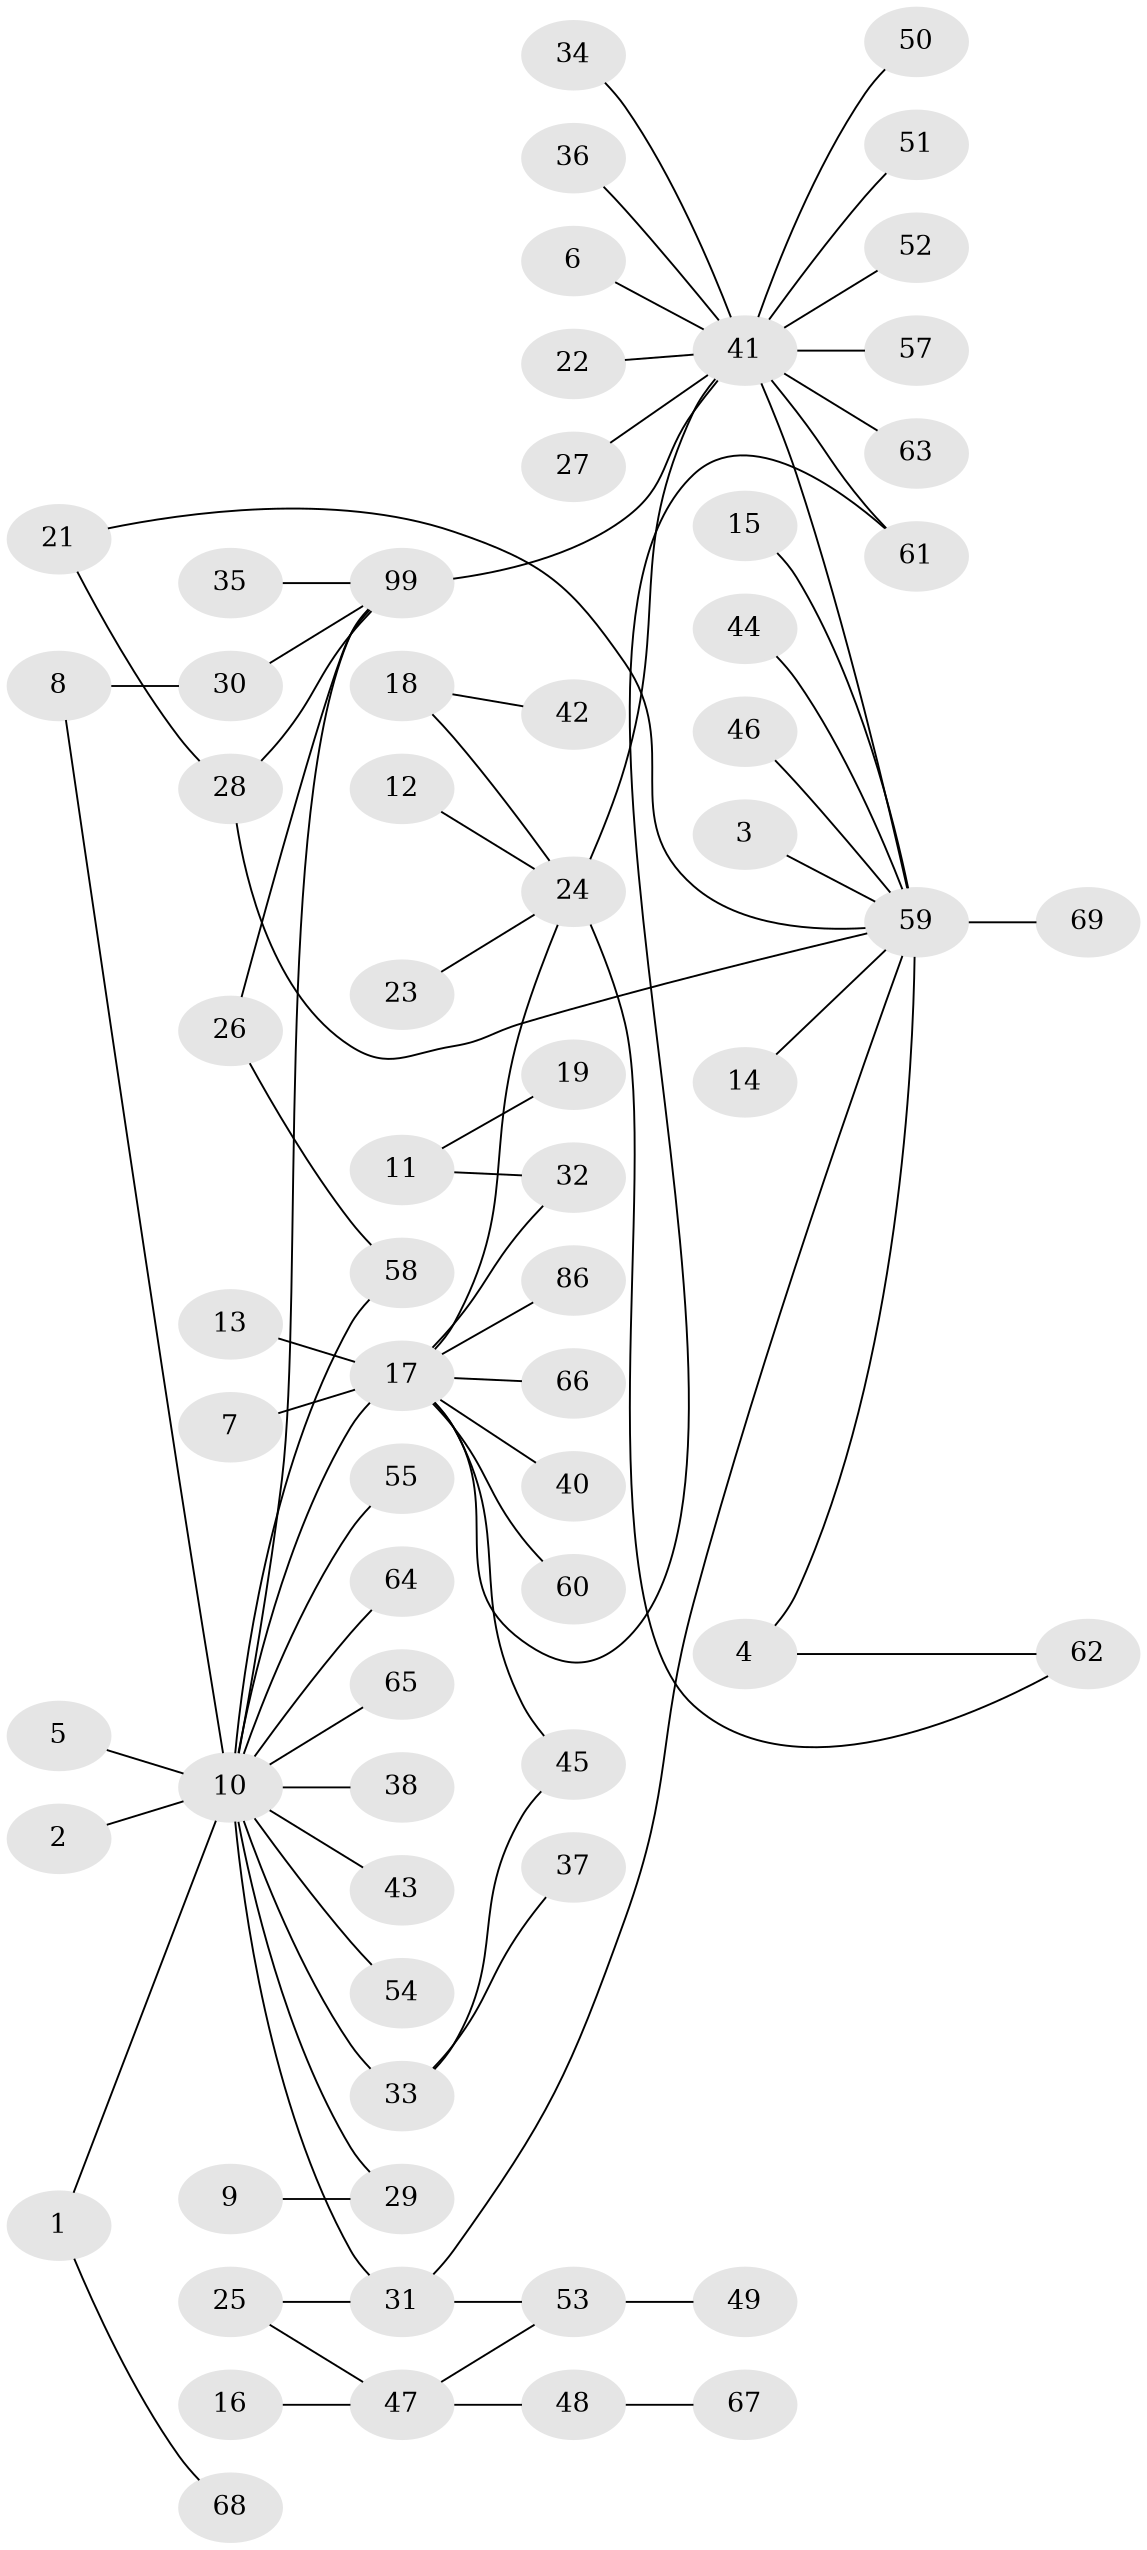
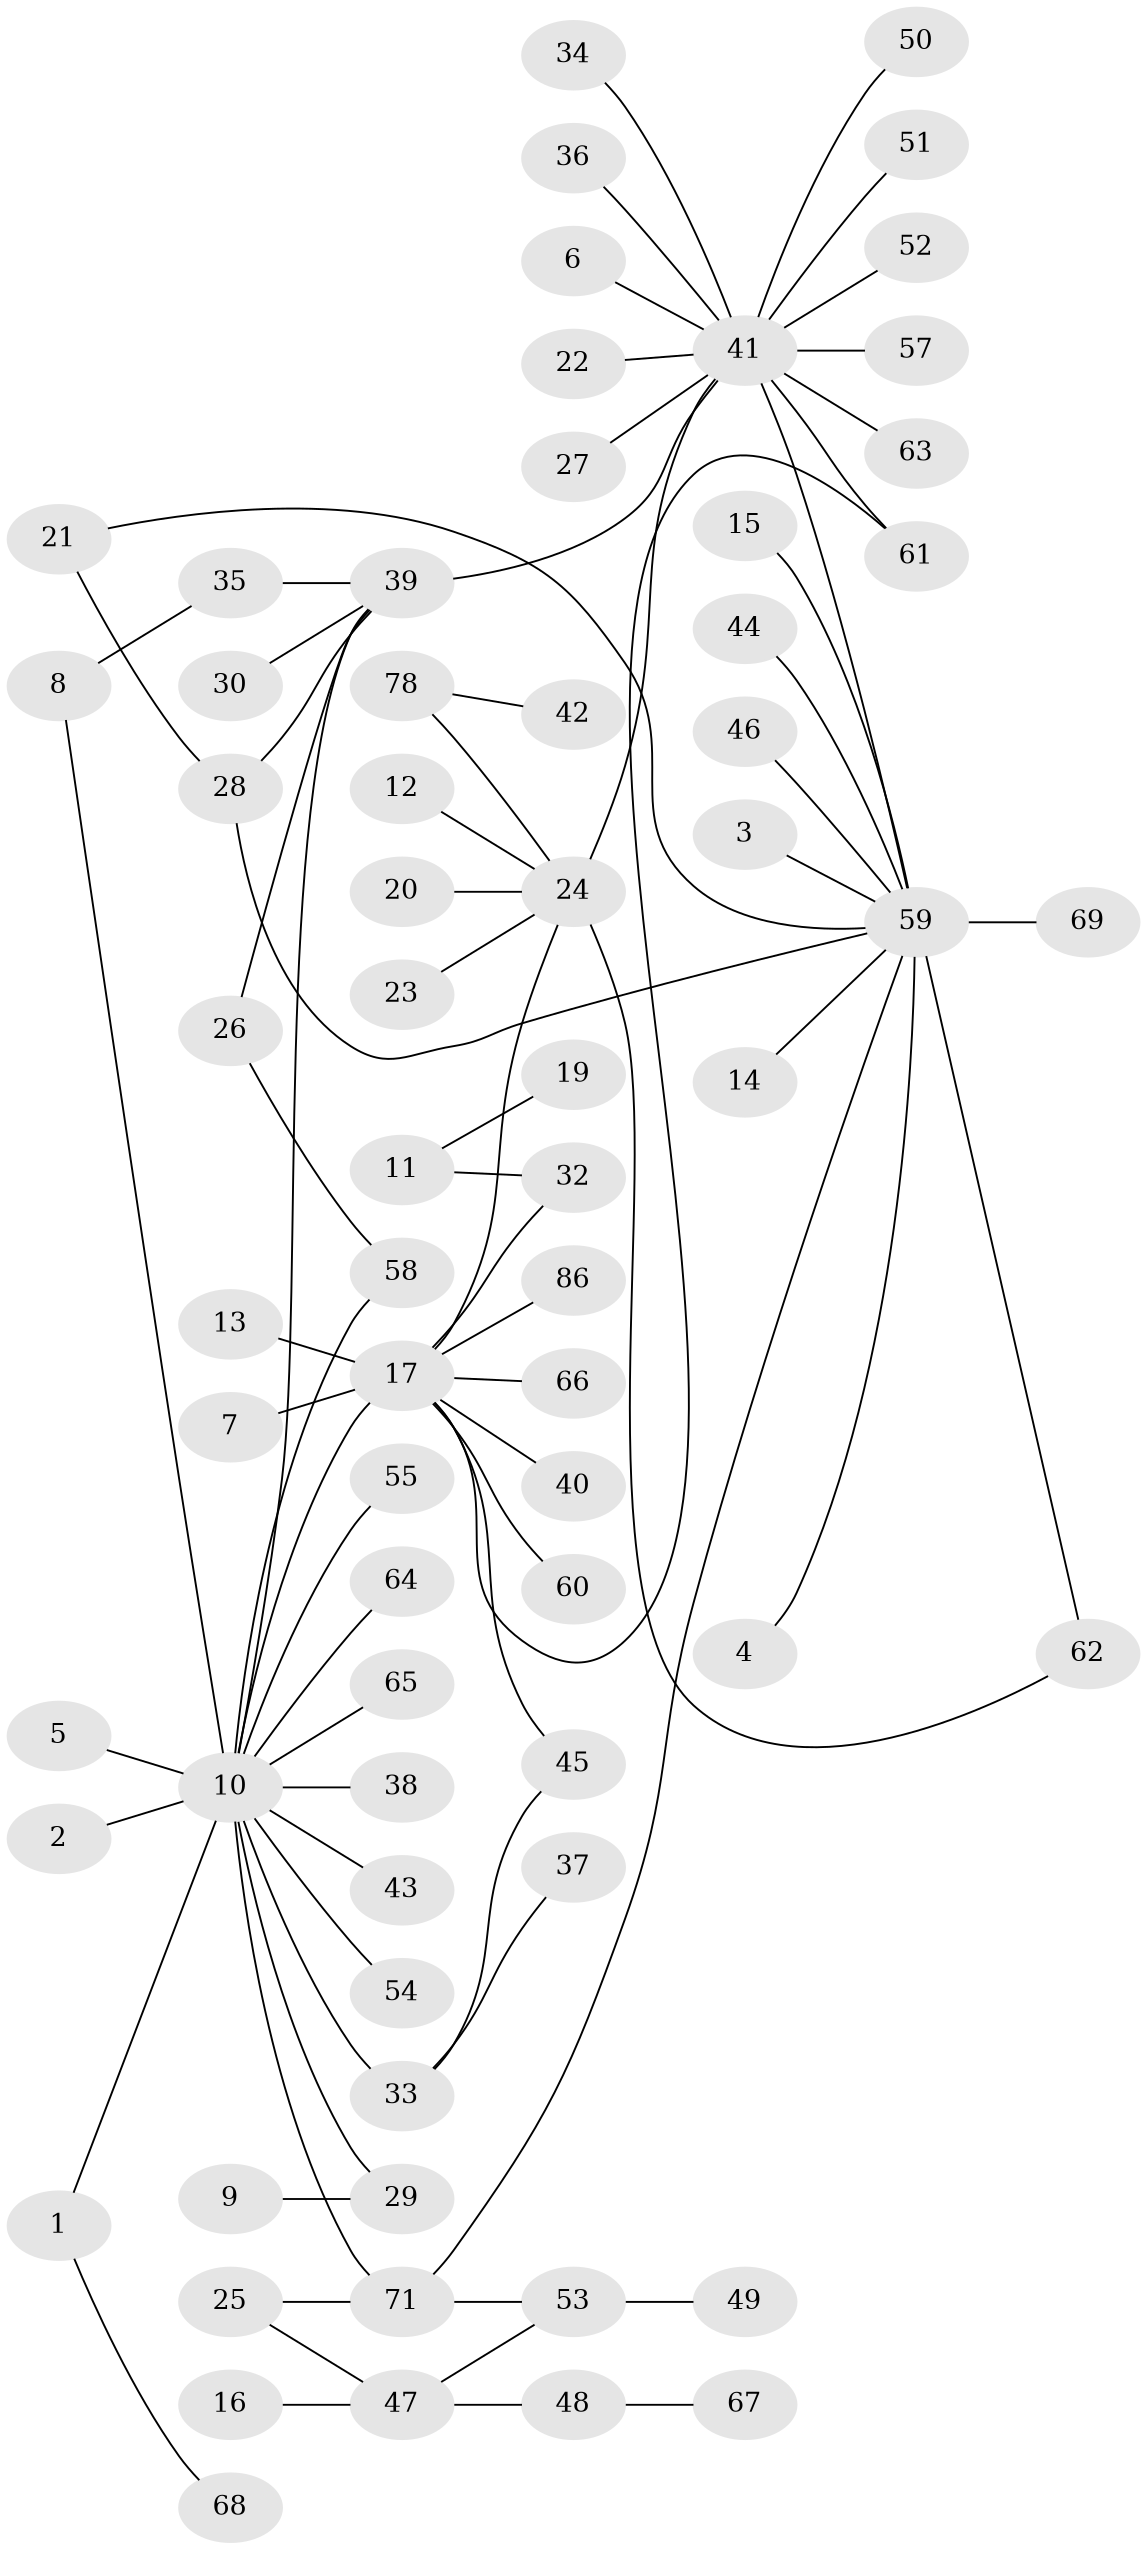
node "99": label "99" -> "39"
edge "8" -- "30": now "8" -- "35"
node "18": label "18" -> "78"
node "20": added
edge "4" -- "62": now "59" -- "62"
node "31": label "31" -> "71"
